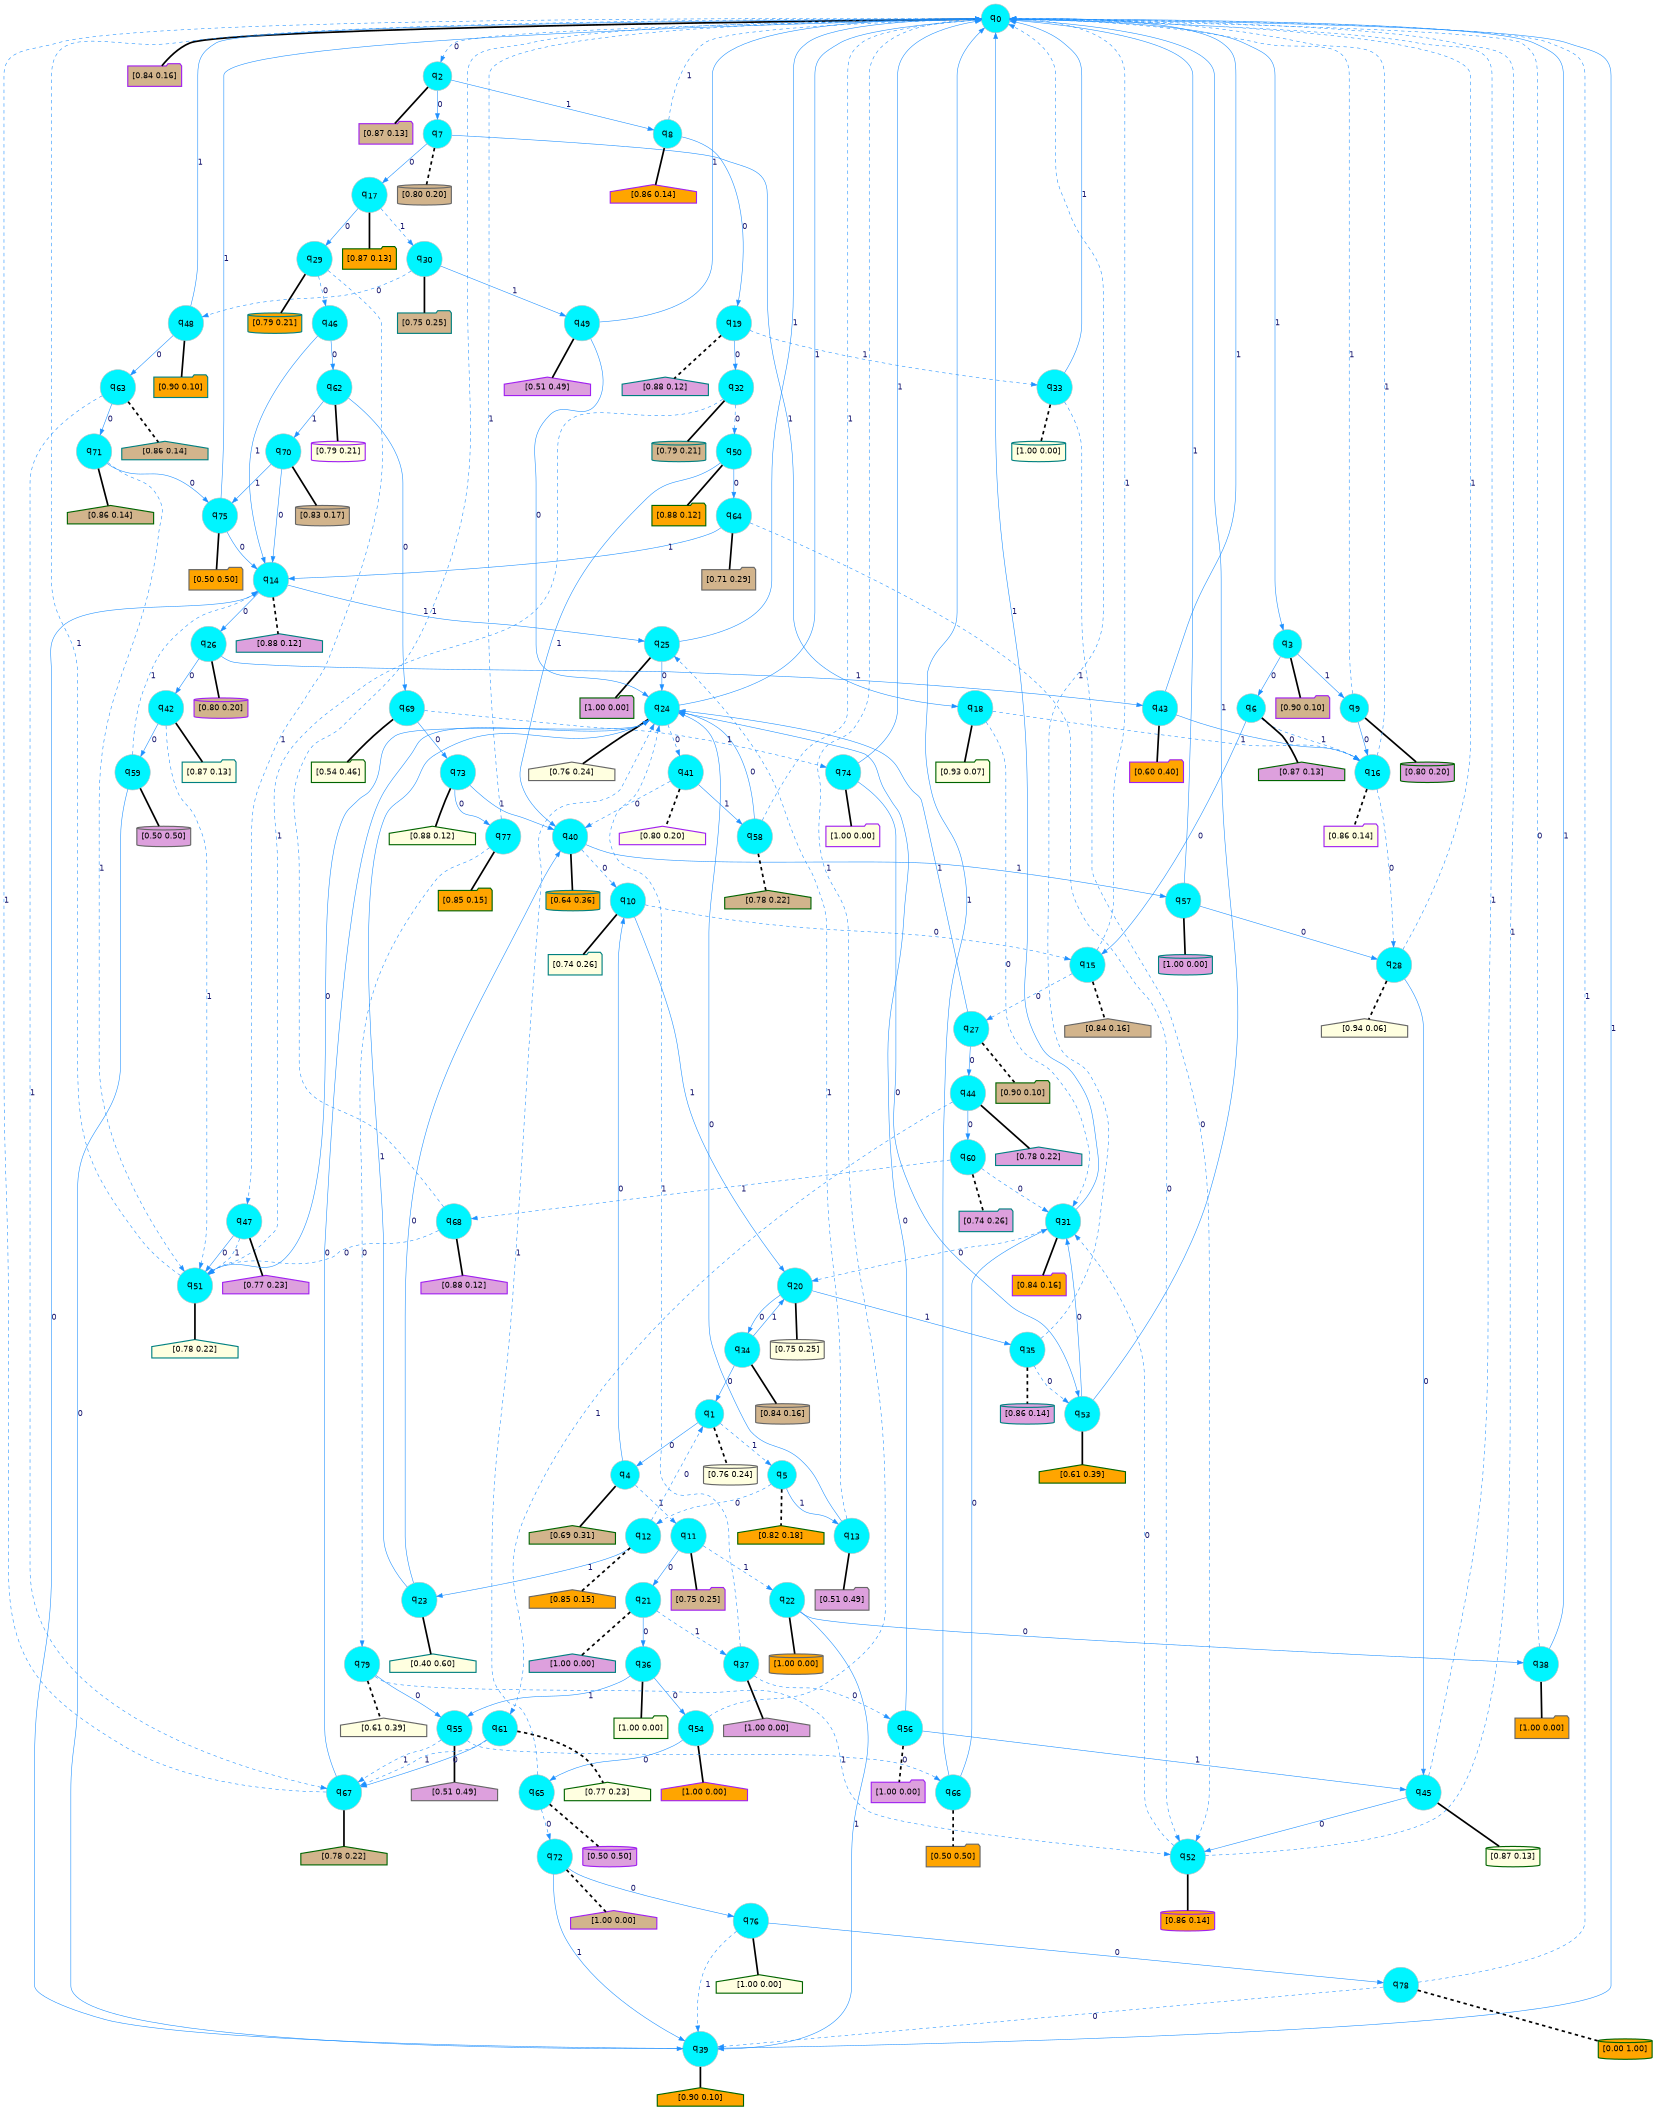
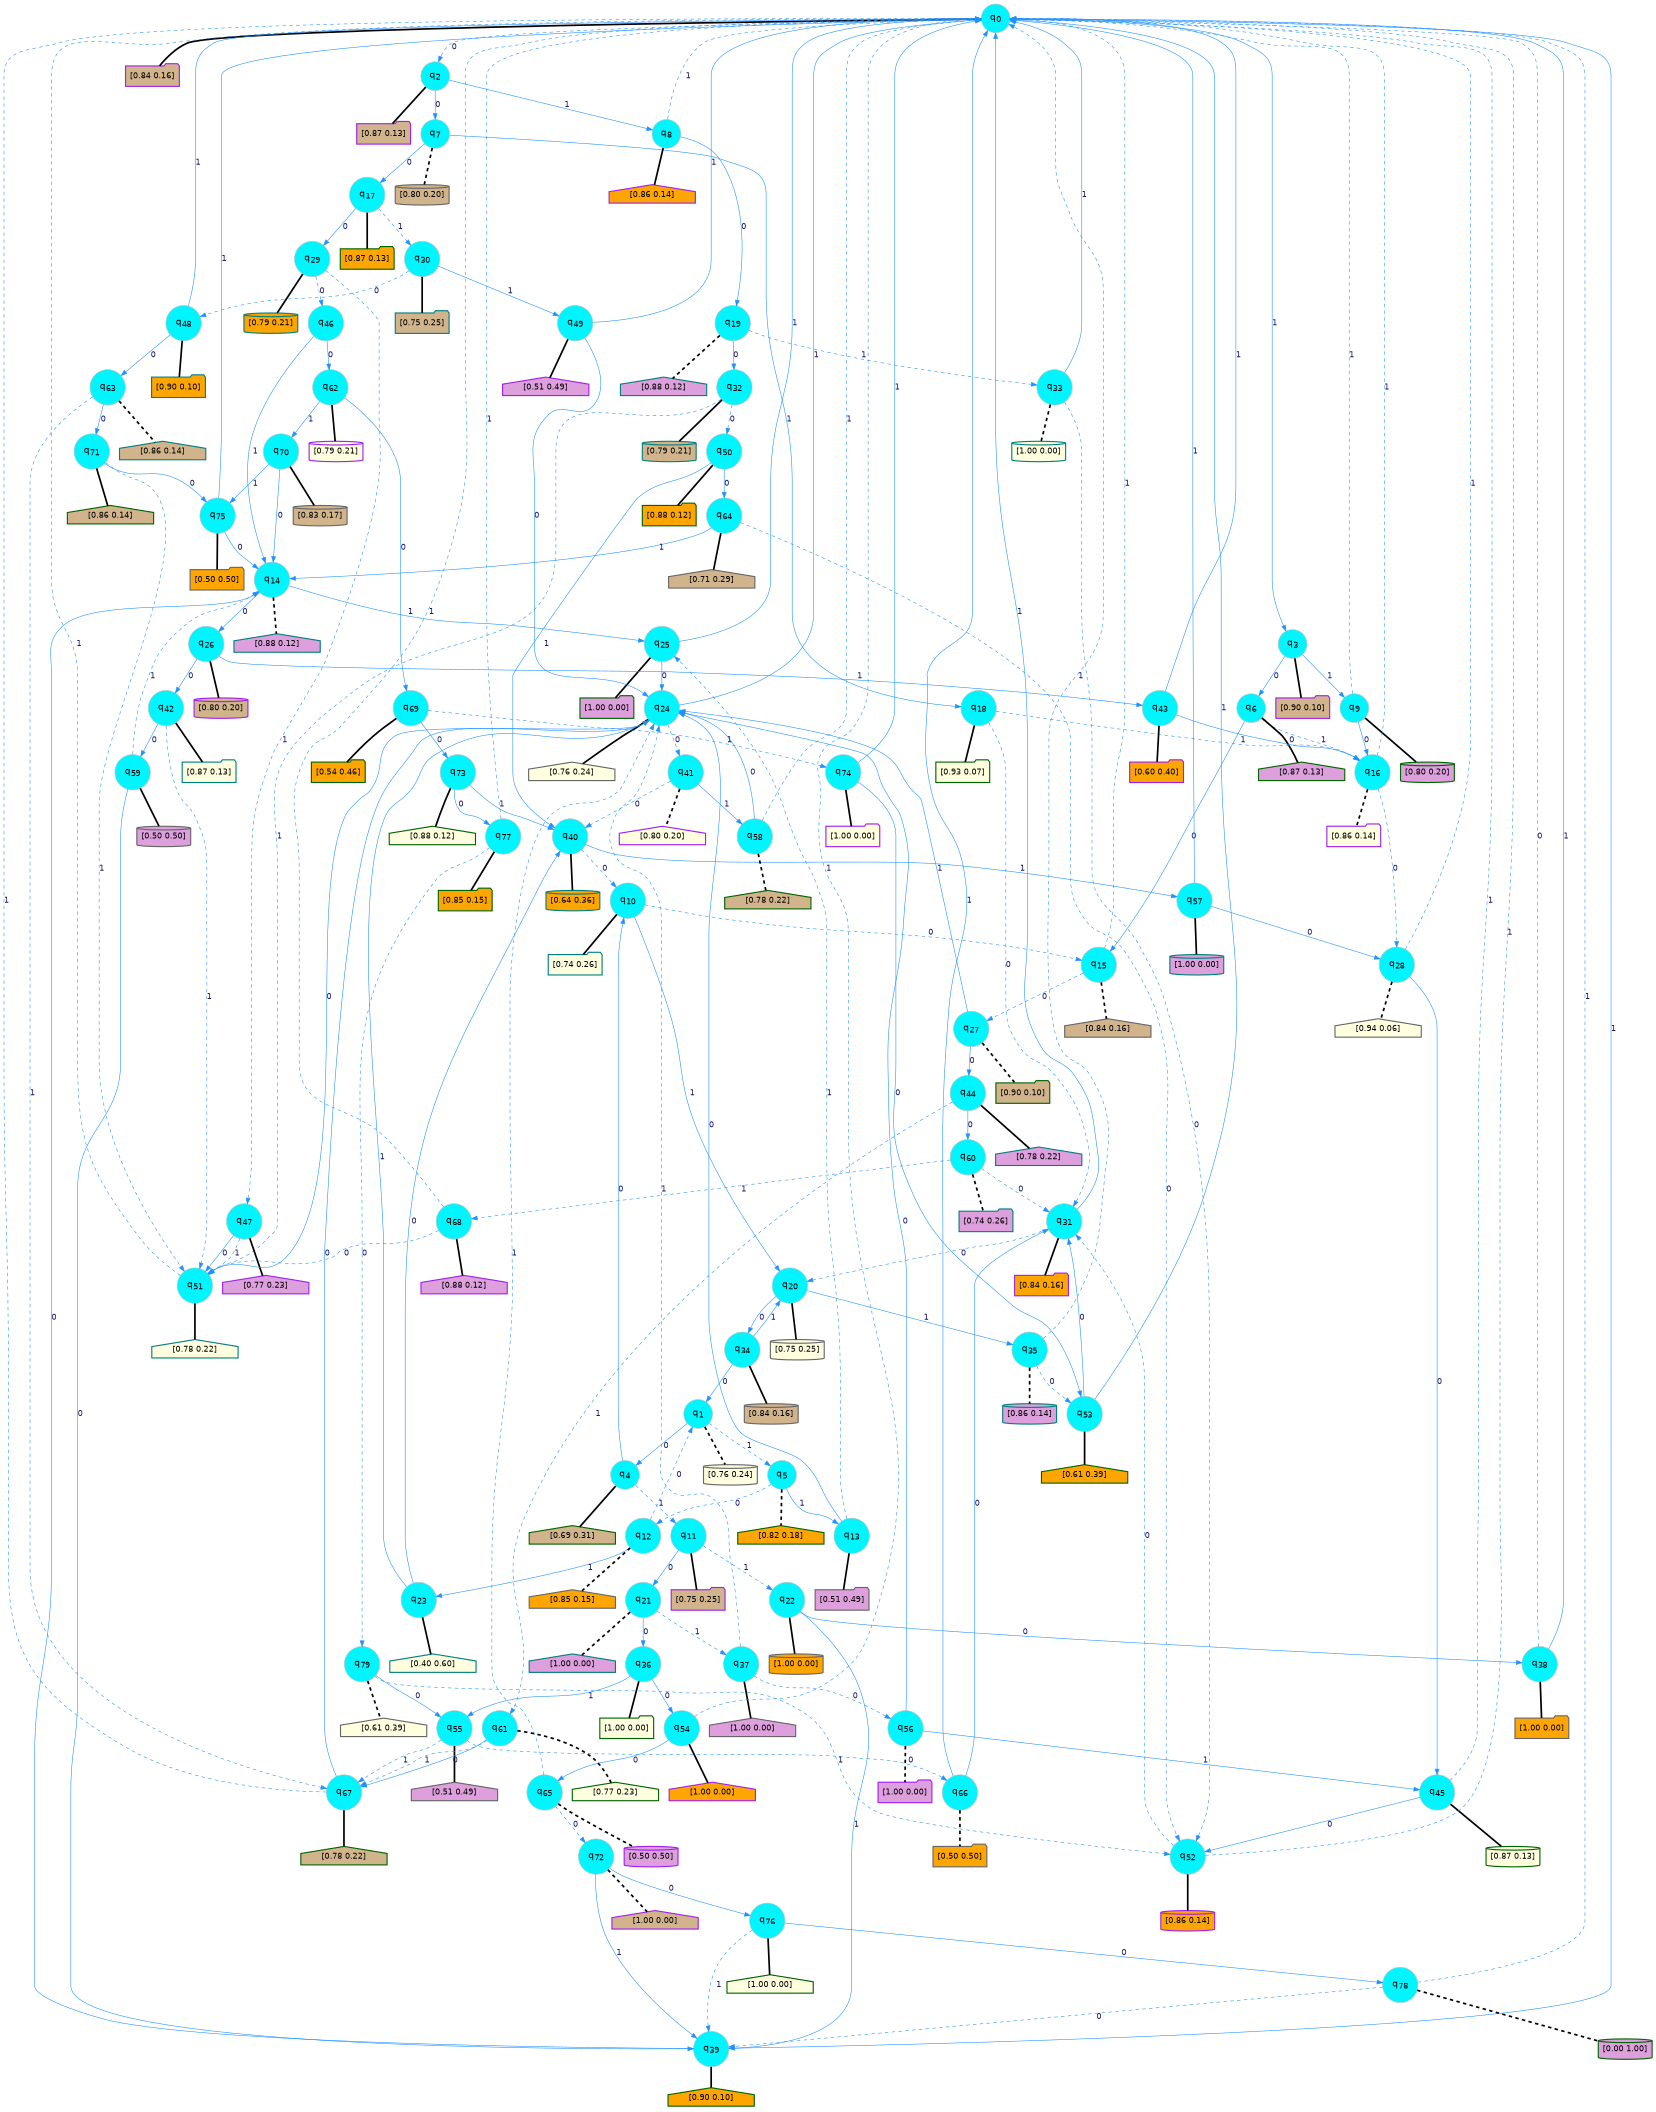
node "[0.71 0.29]": shape folder -> house
node "[0.54 0.46]": fillcolor lightyellow -> orange
node "[0.00 1.00]": fillcolor orange -> plum
